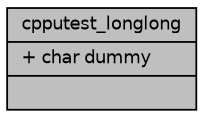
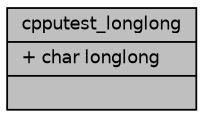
node "cpputest_longlong": text "+ char dummy" -> "+ char longlong"
